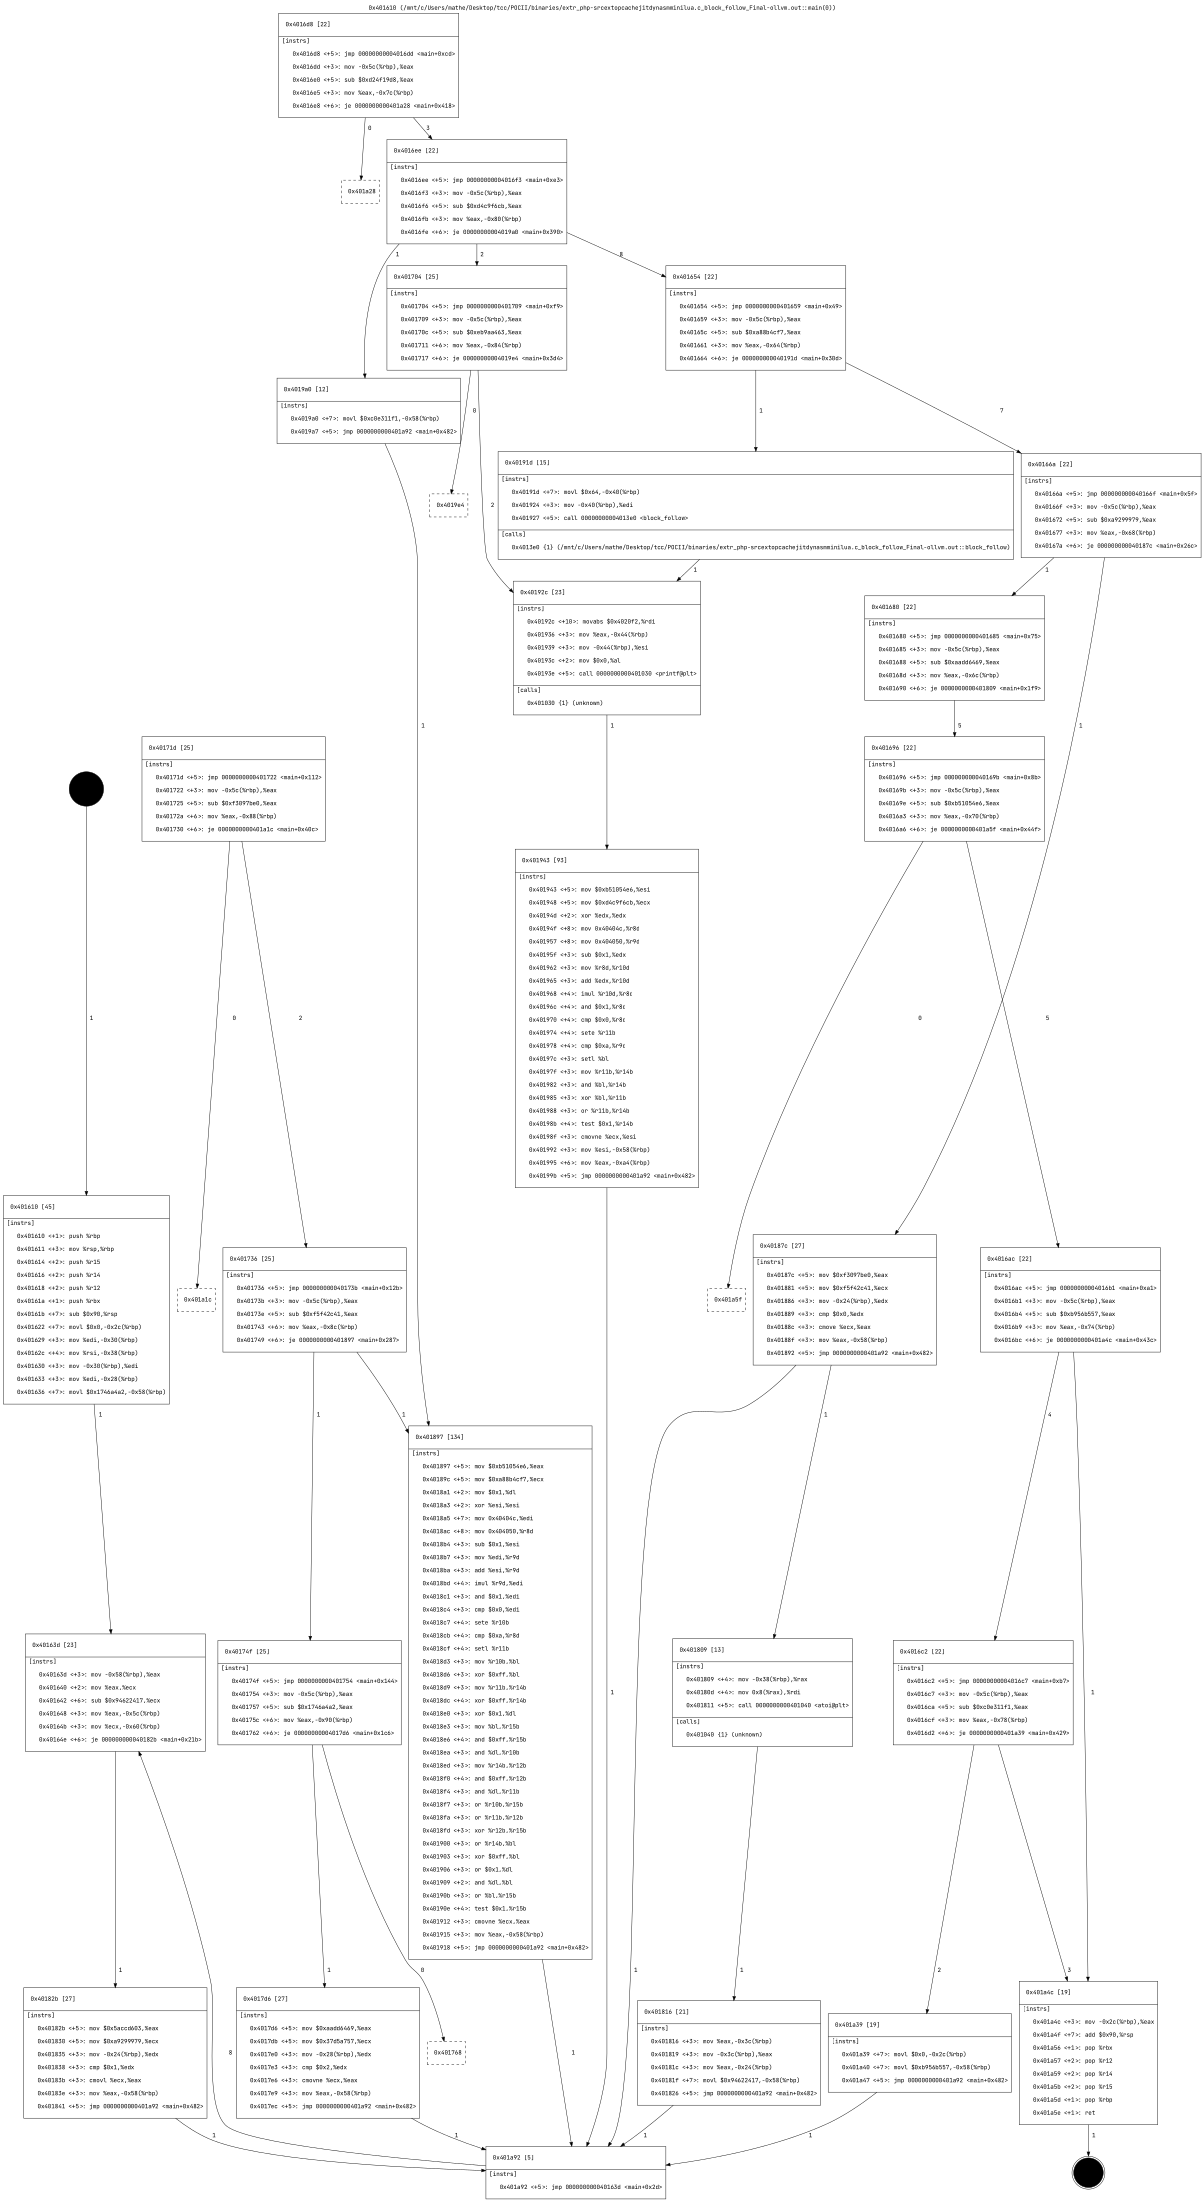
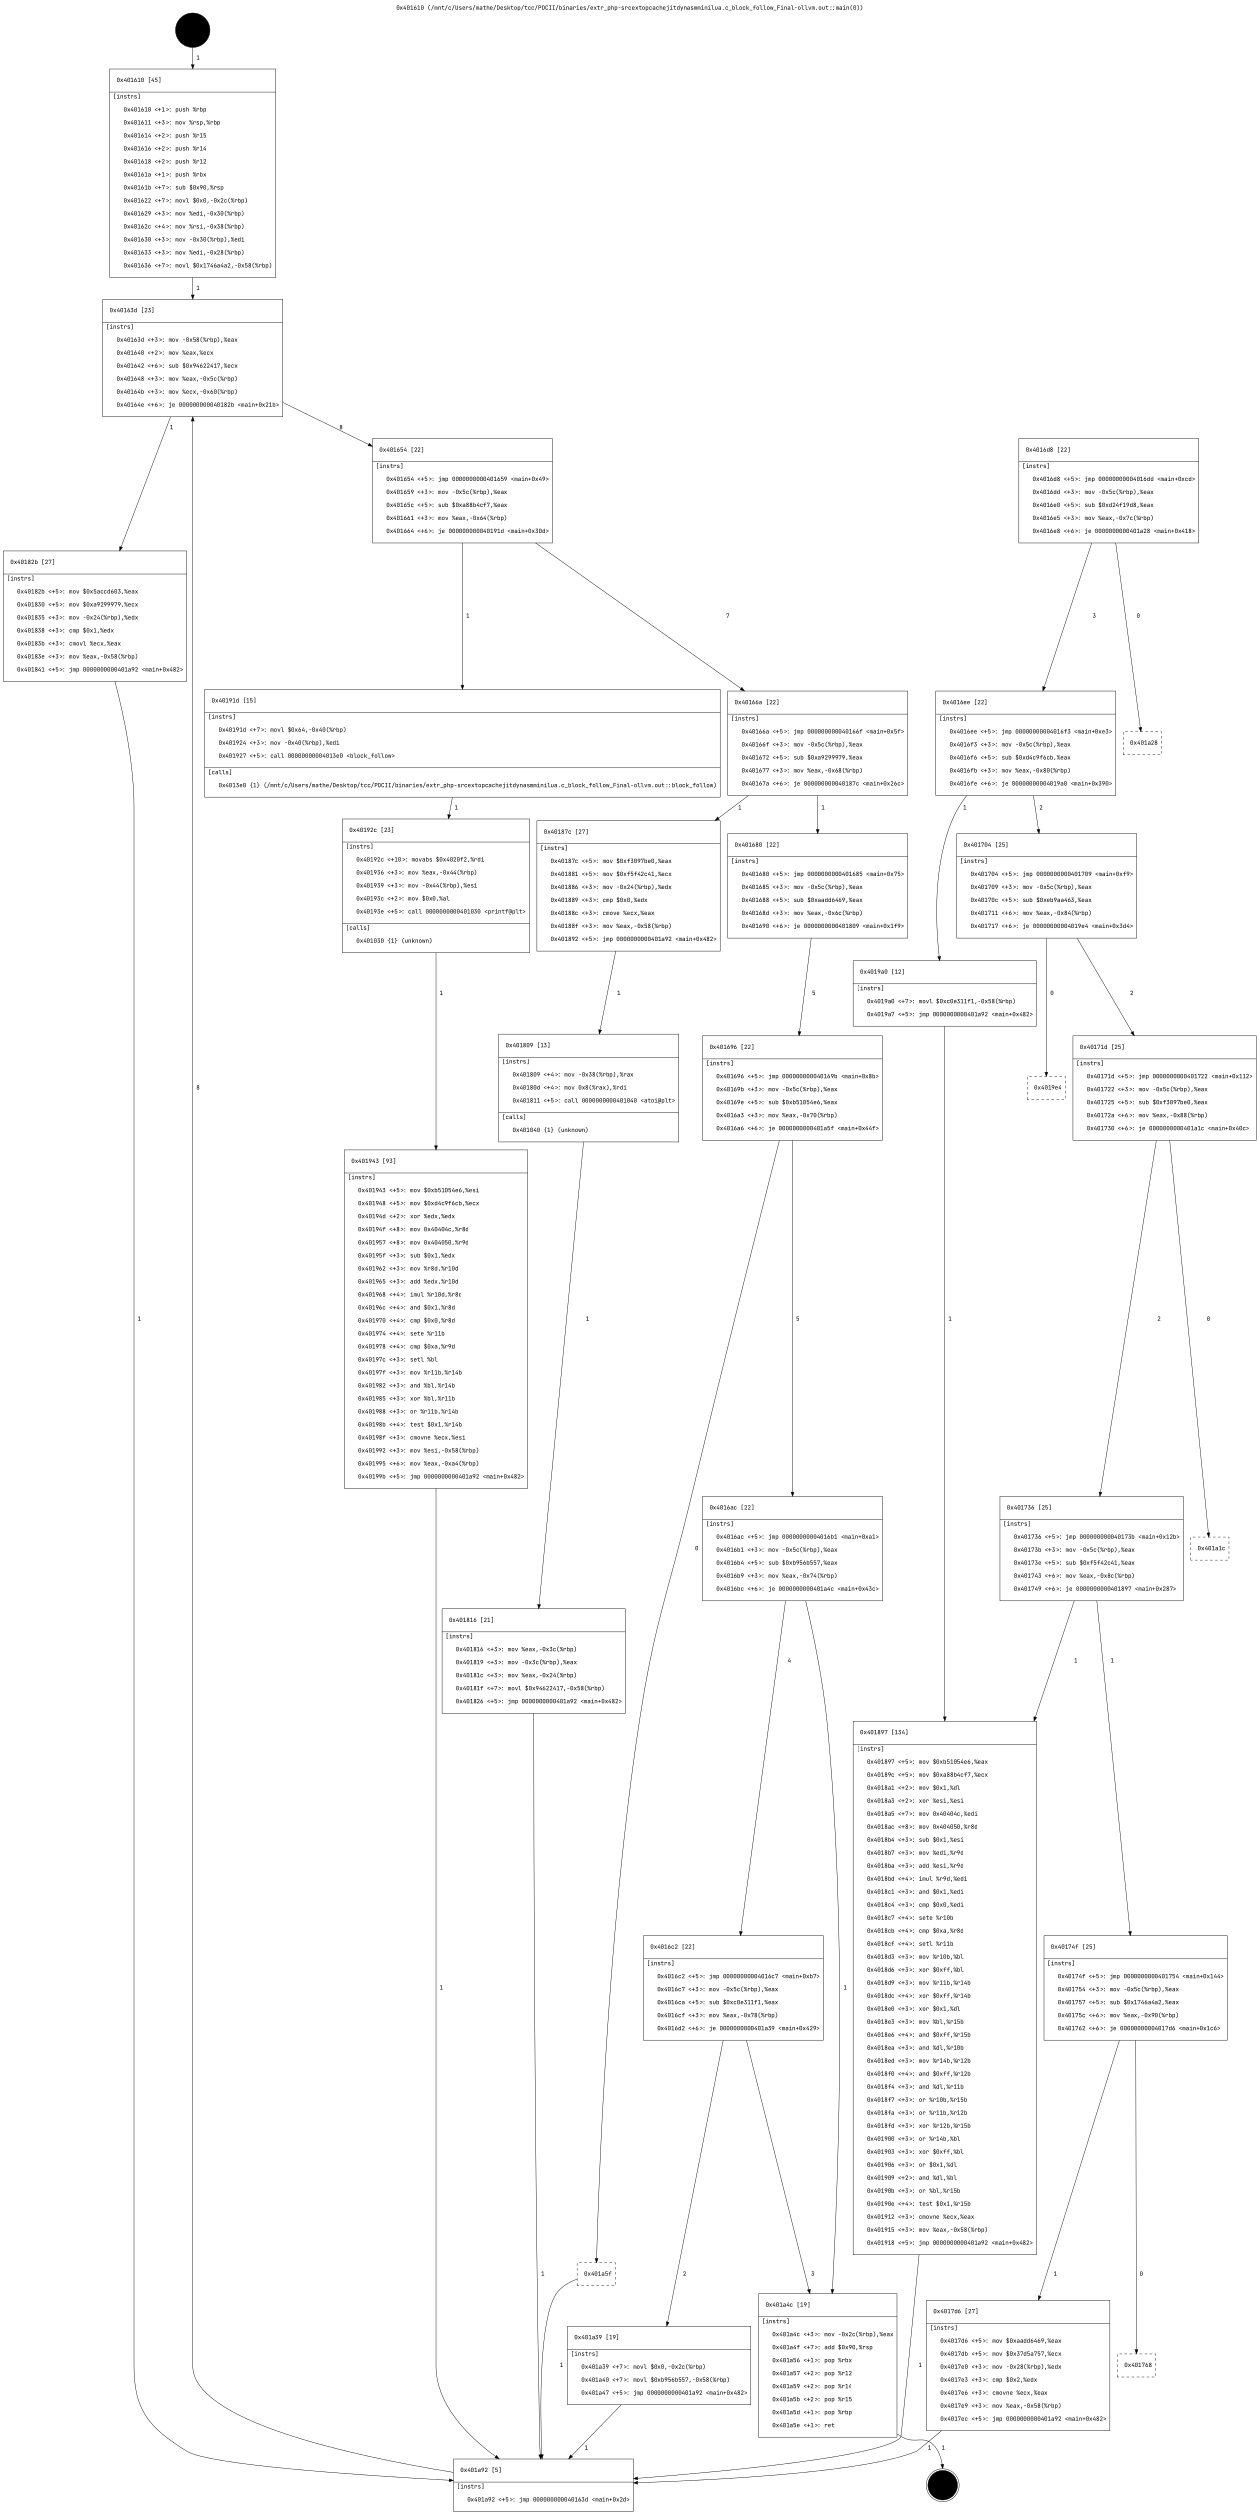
edge "0x4016ee [22]" -> "0x401654 [22]": now "0x40163d [23]" -> "0x401654 [22]"
edge "0x401704 [25]" -> "0x40192c [23]": now "0x401704 [25]" -> "0x40171d [25]"
edge "0x40187c [27]" -> "0x401a92 [5]": now "0x401a5f" -> "0x401a92 [5]"
